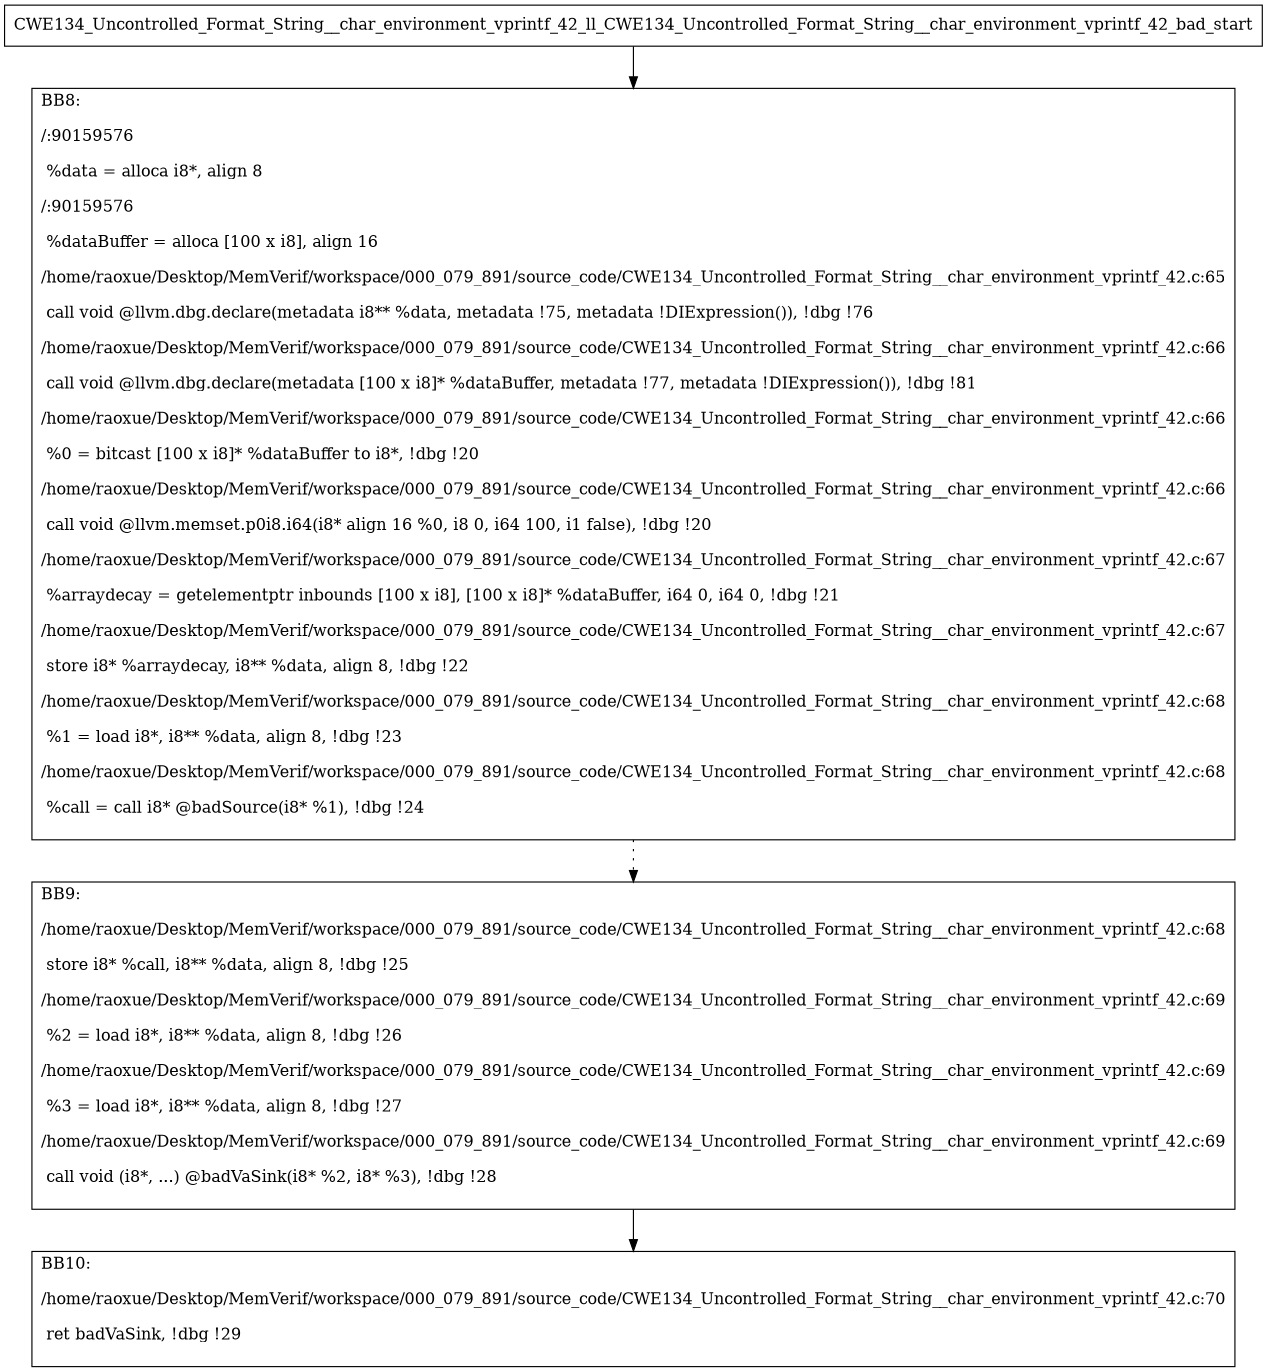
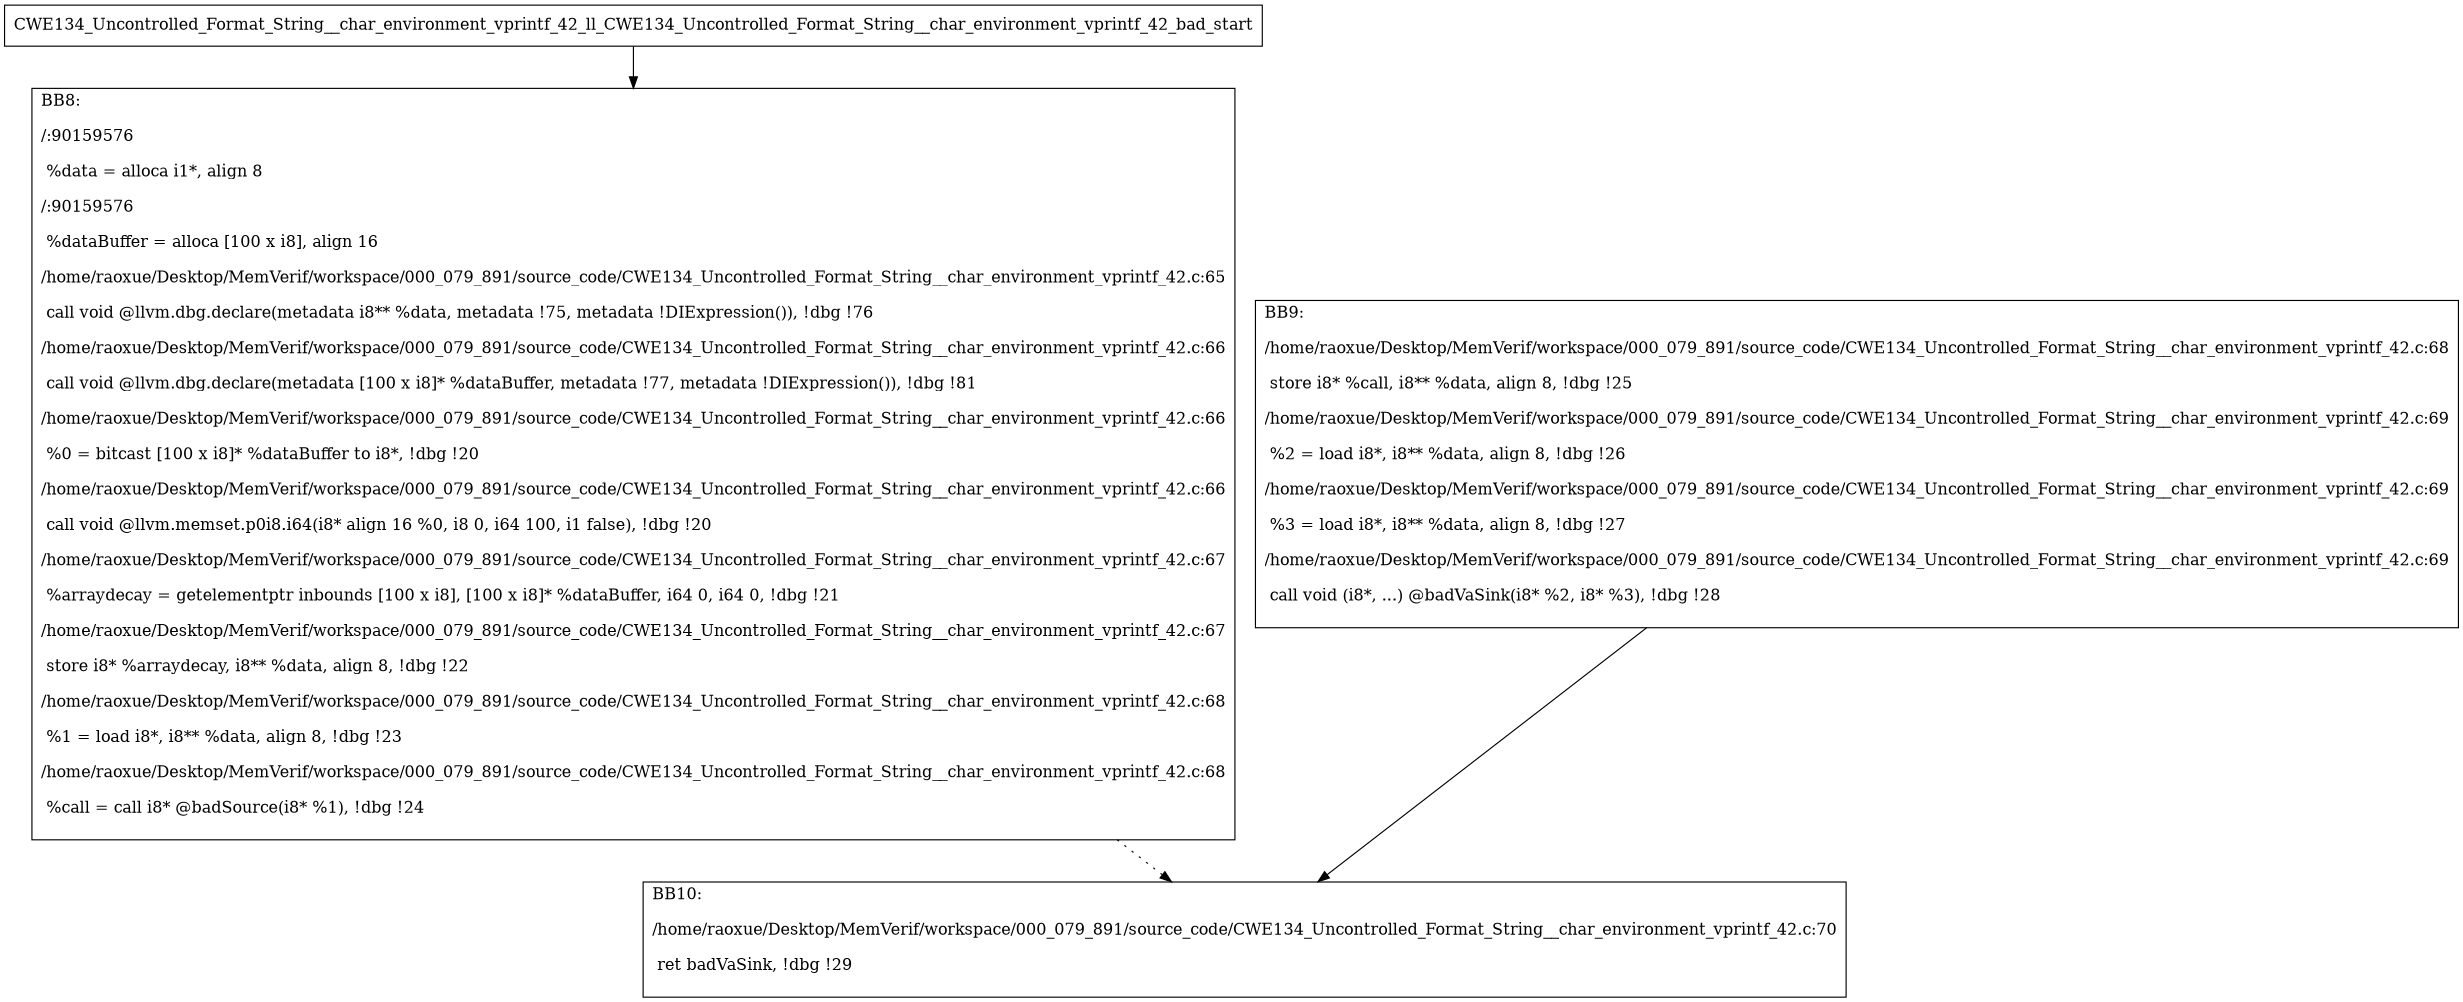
node "BB8:": text "%data = alloca i8*, align 8" -> "%data = alloca i1*, align 8"
edge "BB8:" -> "BB9:": now "BB8:" -> "BB10:"
